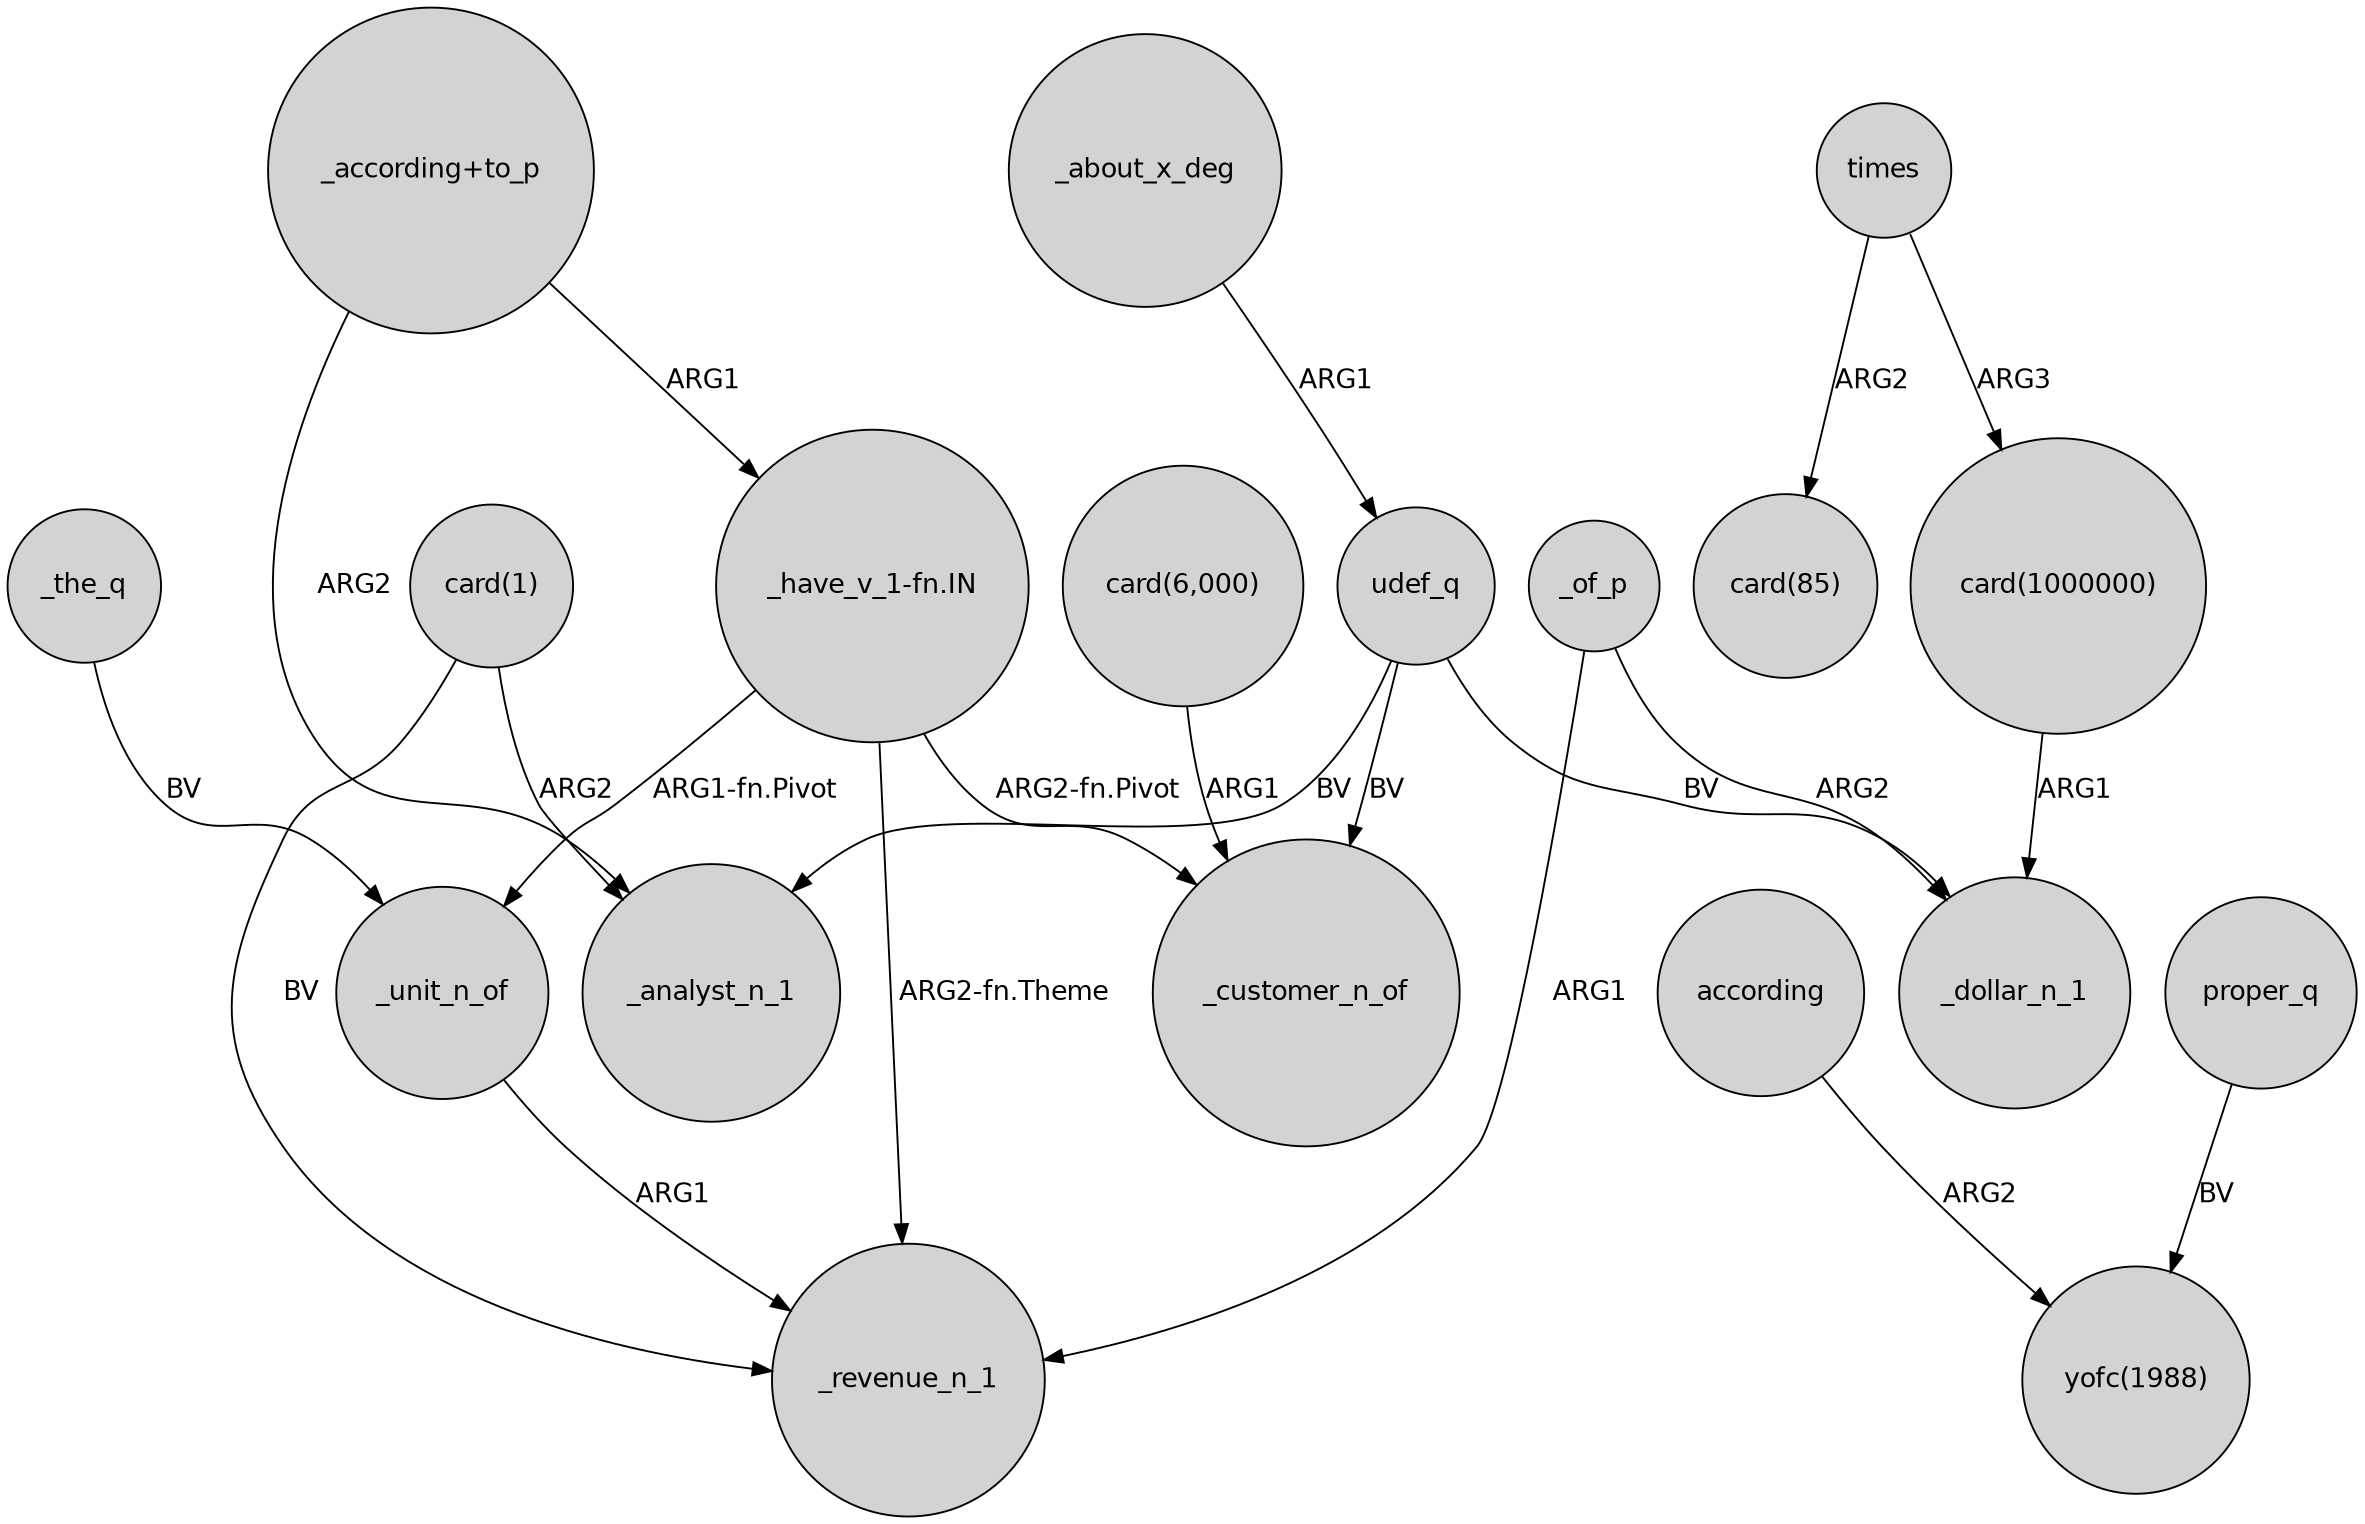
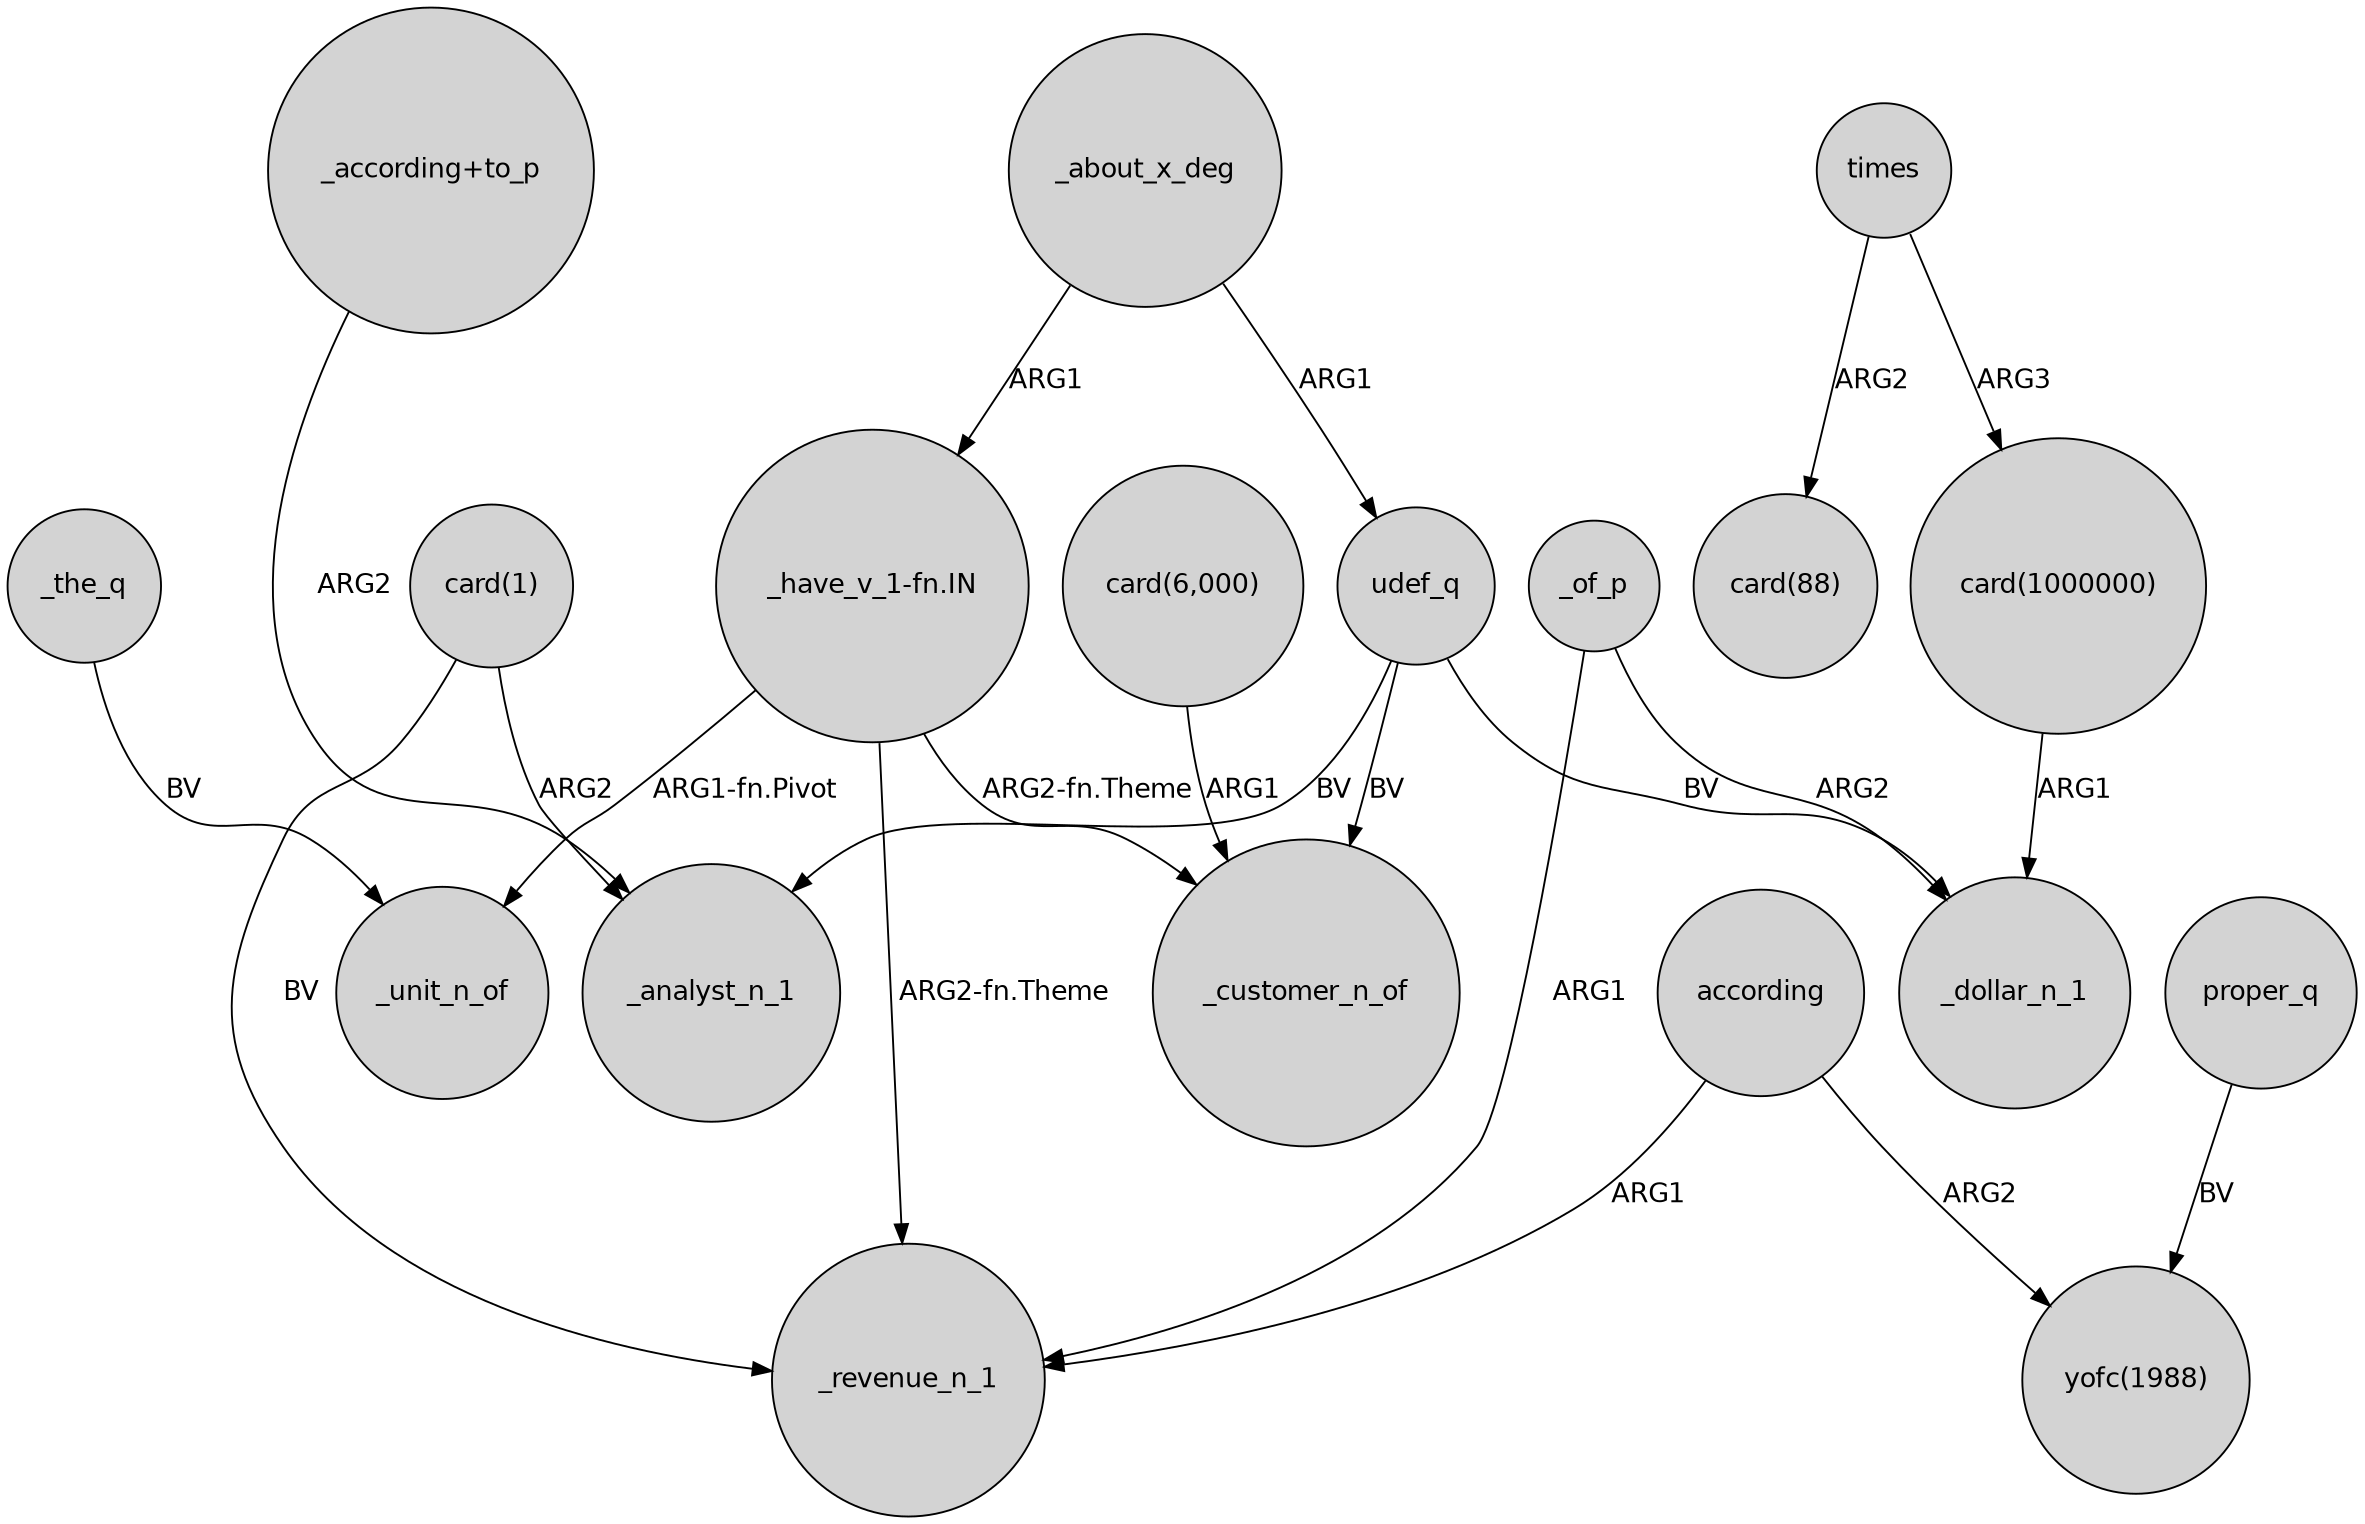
edge "_according+to_p" -> "_have_v_1-fn.IN": now "_about_x_deg" -> "_have_v_1-fn.IN"
node "card(85)": label "card(85)" -> "card(88)"
edge "_have_v_1-fn.IN" -> "_customer_n_of": label "ARG2-fn.Pivot" -> "ARG2-fn.Theme"
edge "_unit_n_of" -> "_revenue_n_1": now "according" -> "_revenue_n_1"
